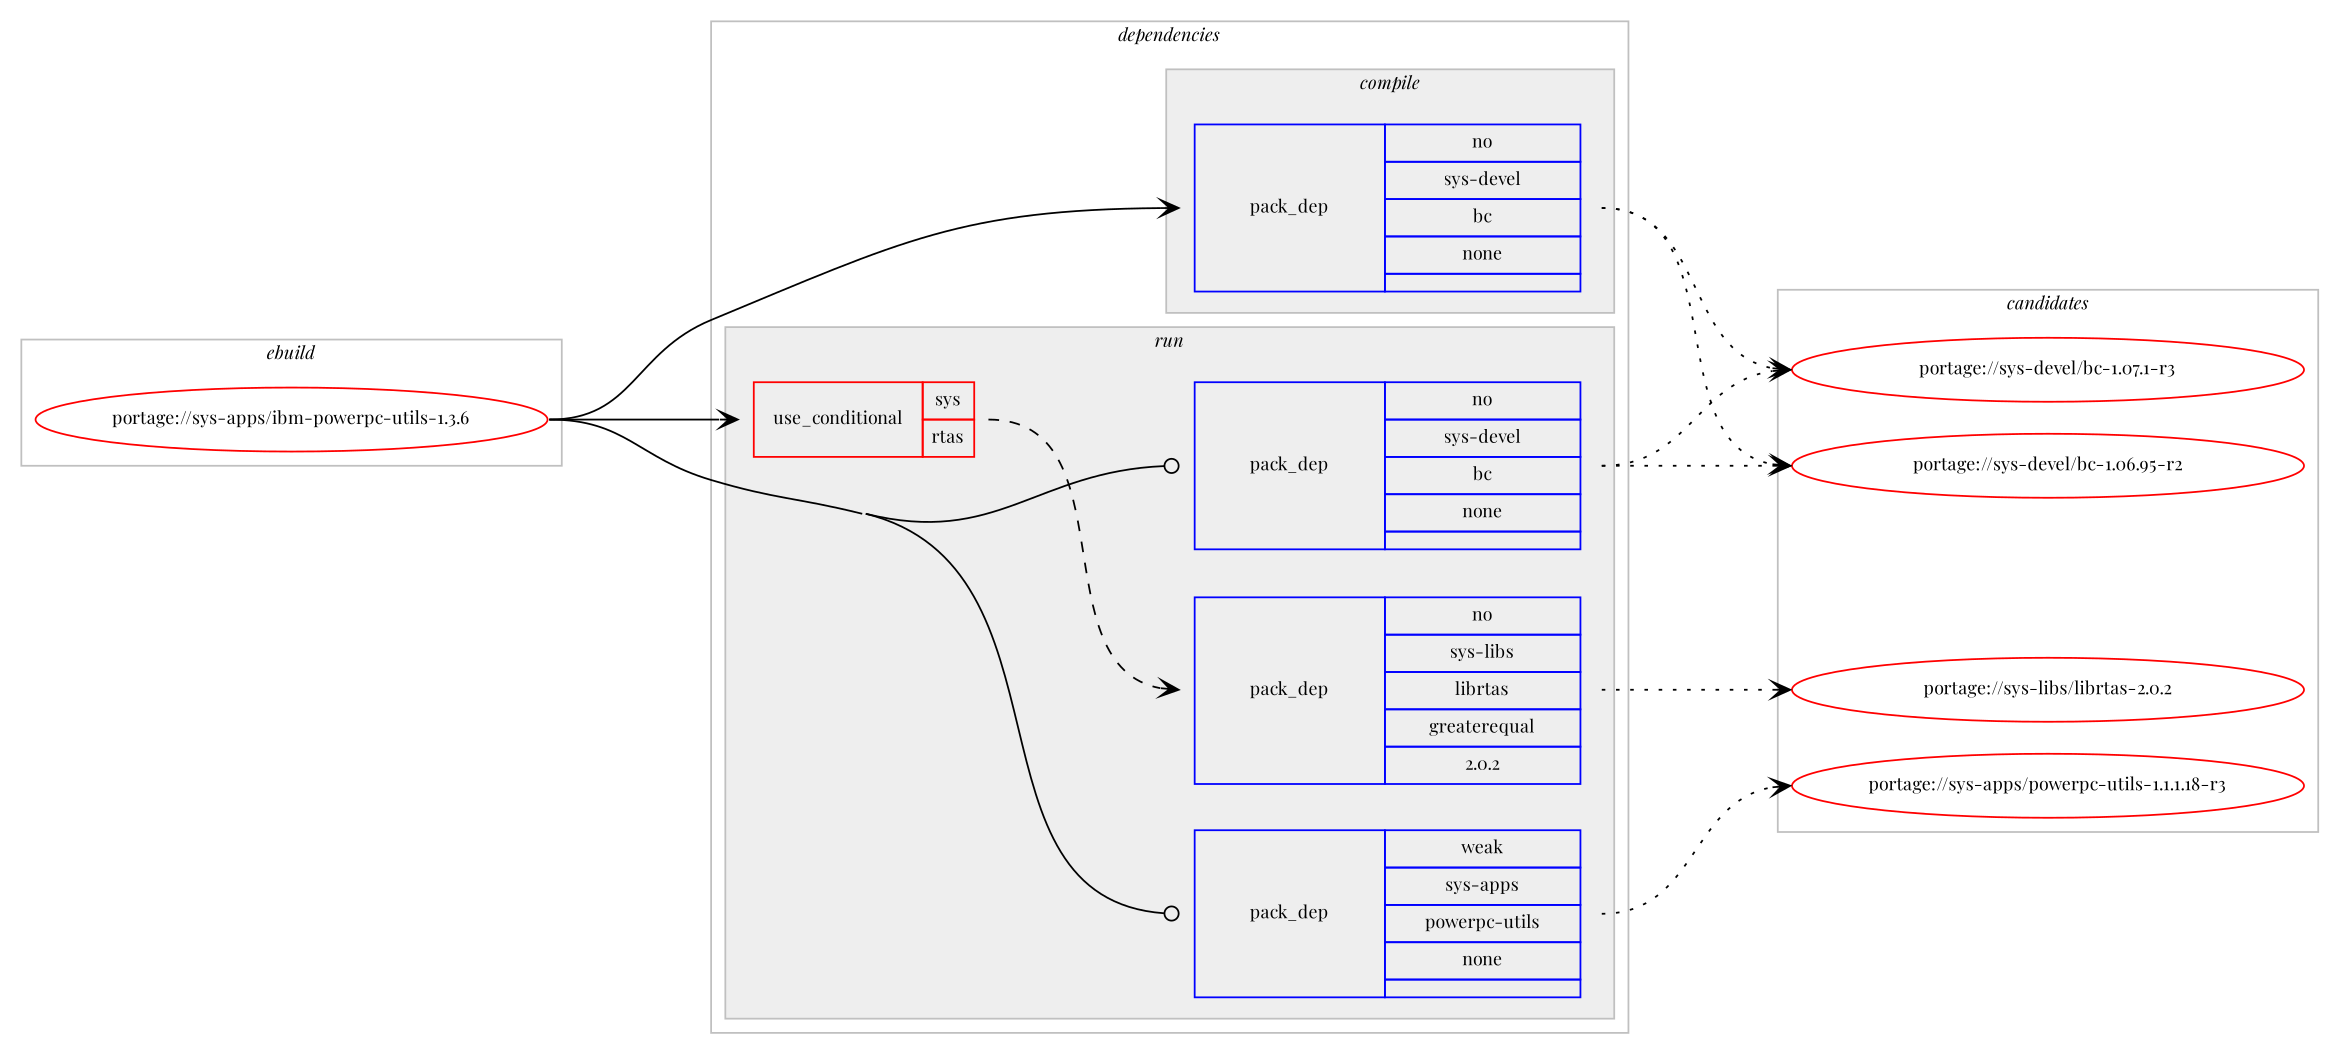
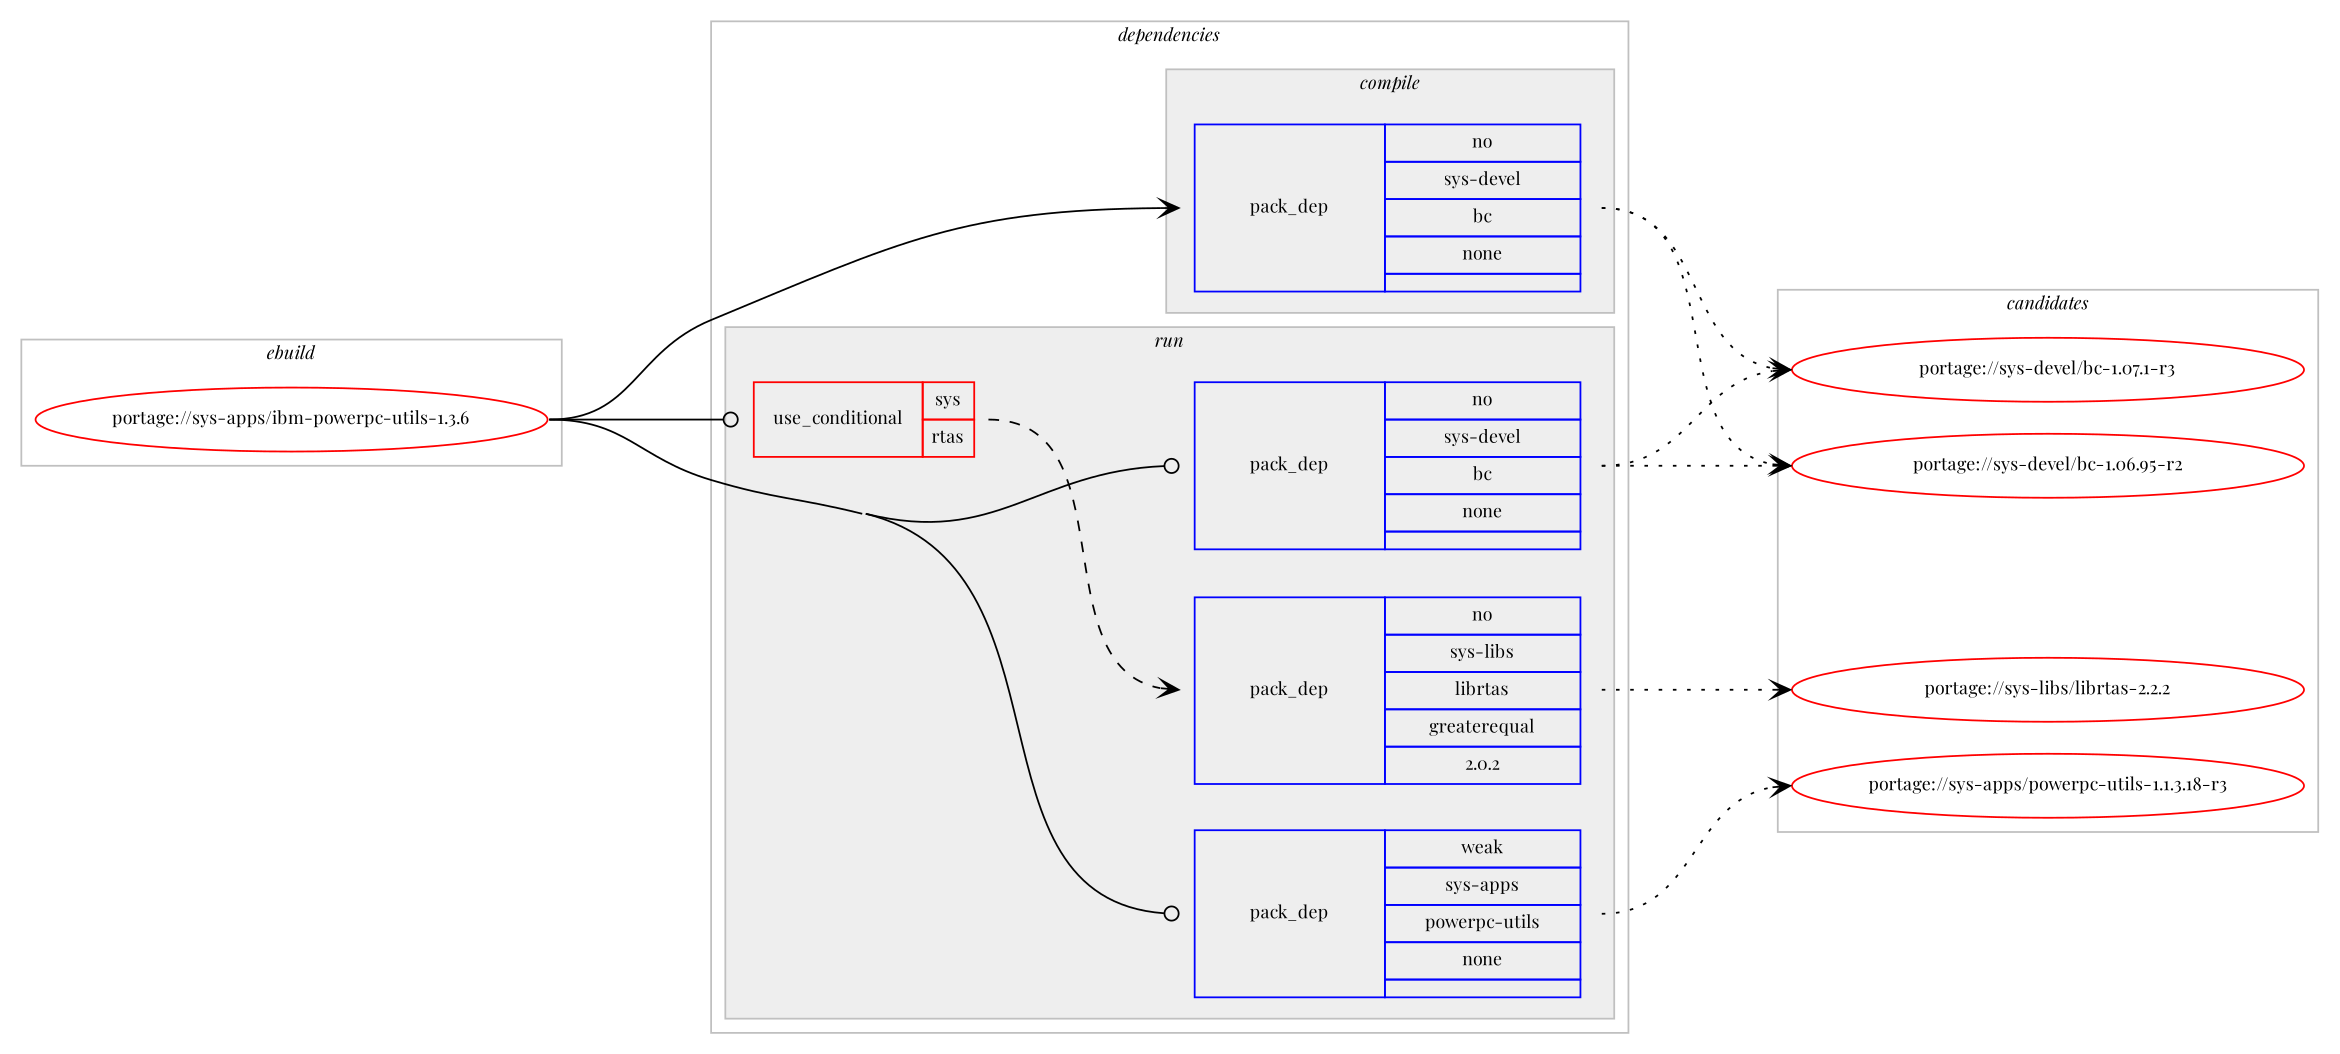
edge "portage://sys-apps/ibm-powerpc-utils-1.3.6" -> "use_conditional": arrowhead vee -> odot
node "portage://sys-libs/librtas-2.0.2": label "portage://sys-libs/librtas-2.0.2" -> "portage://sys-libs/librtas-2.2.2"
node "portage://sys-apps/powerpc-utils-1.1.1.18-r3": label "portage://sys-apps/powerpc-utils-1.1.1.18-r3" -> "portage://sys-apps/powerpc-utils-1.1.3.18-r3"
